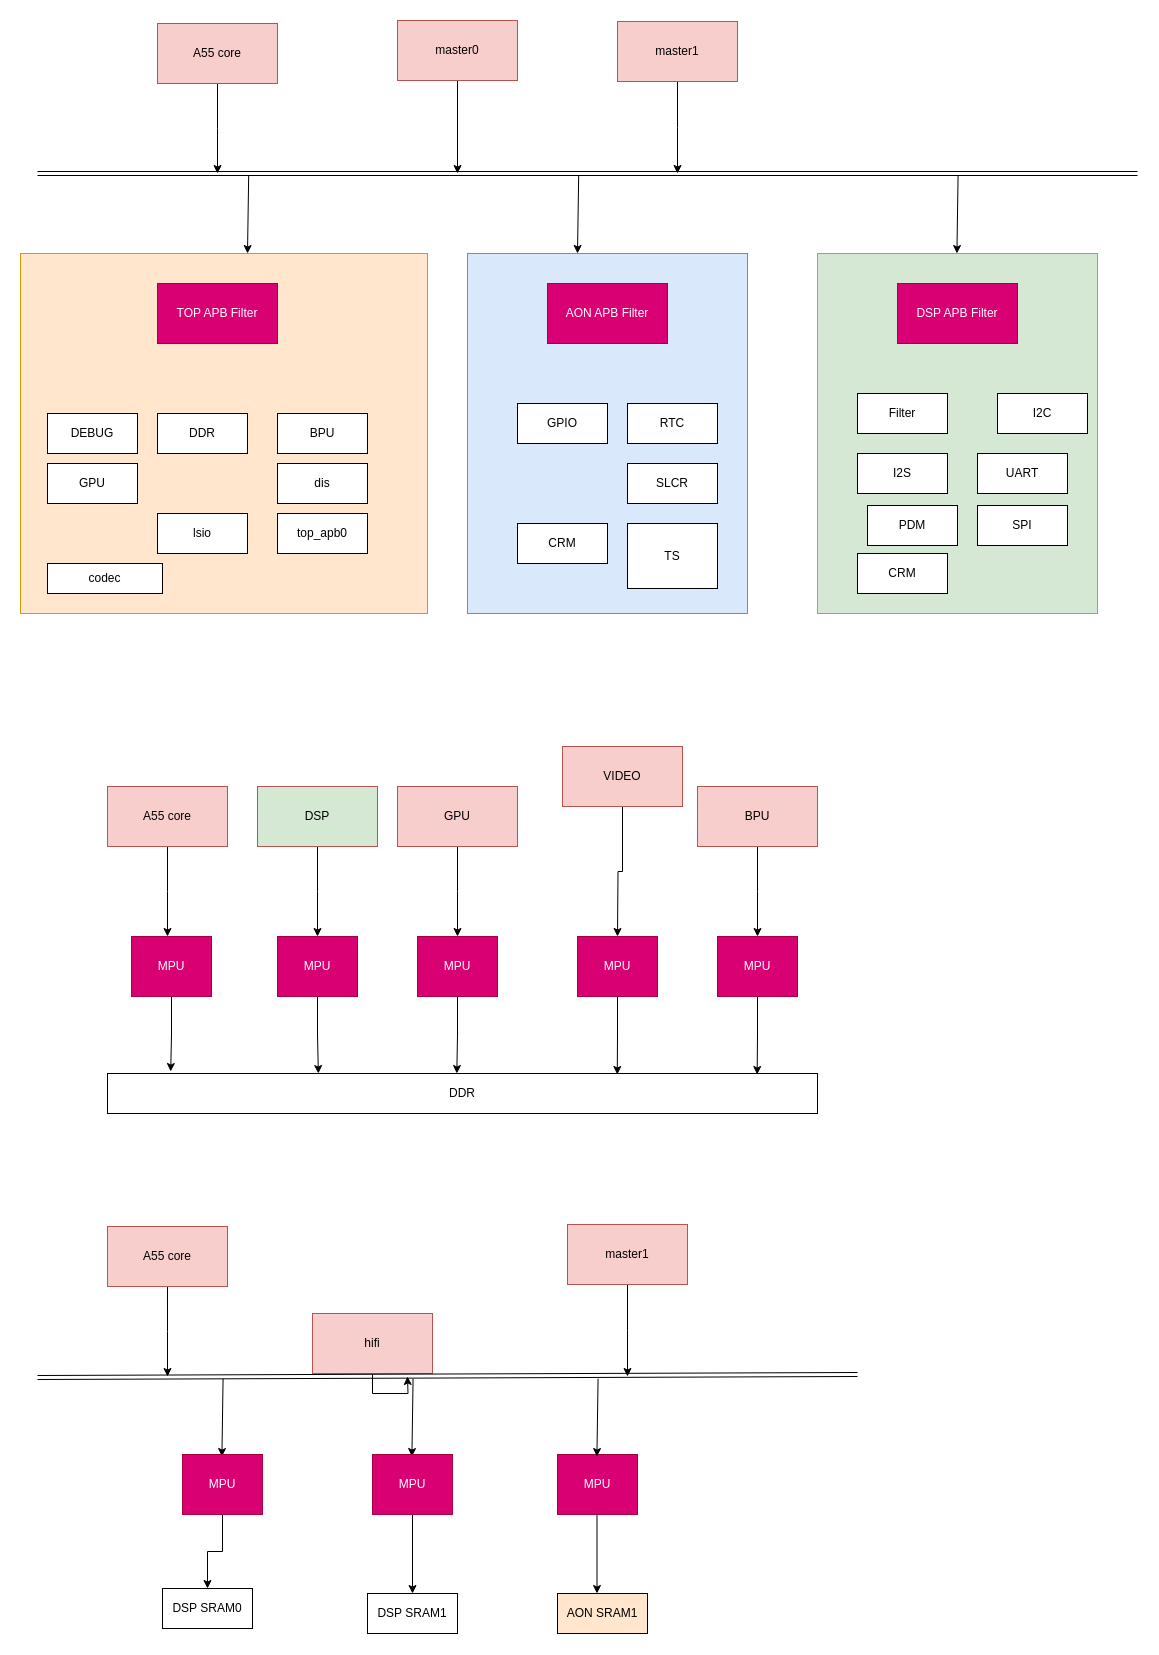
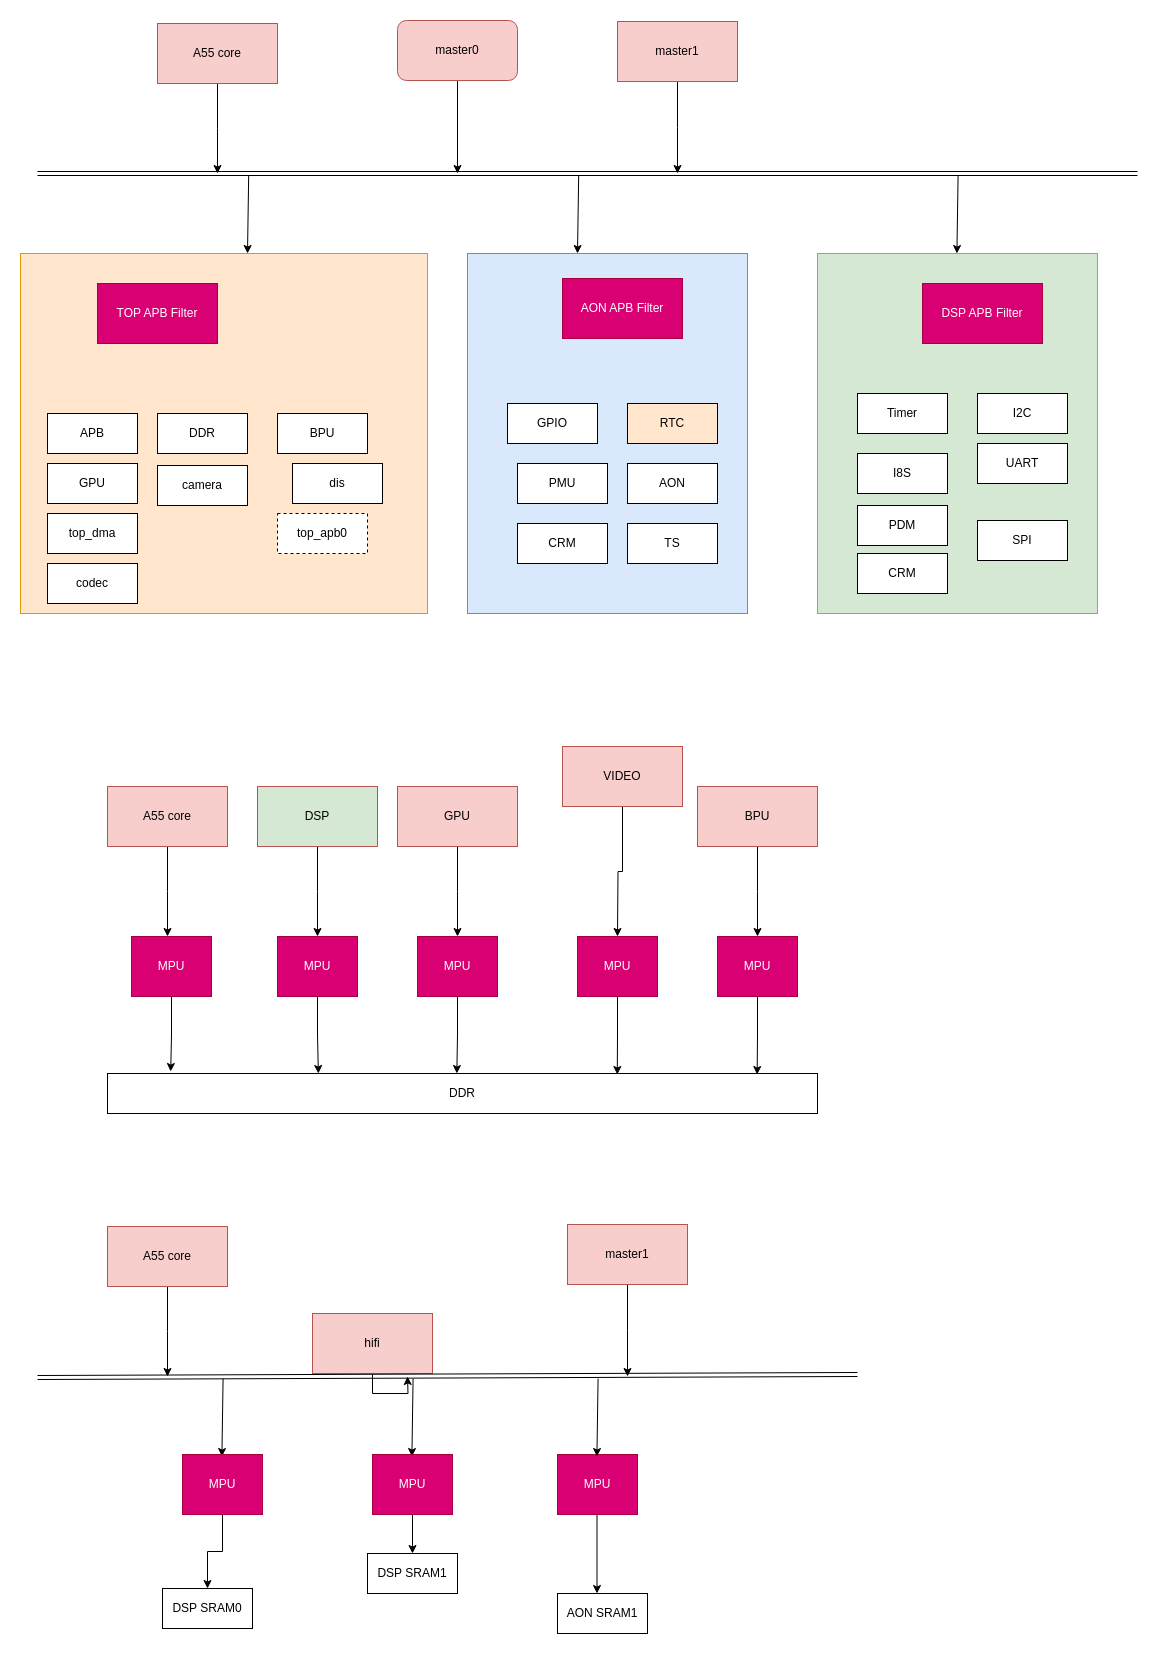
node "master0": shape rectangle -> rounded rectangle
node "TOP APB Filter": moved (218, 314) -> (158, 314)
node "AON APB Filter": moved (608, 314) -> (623, 309)
node "DSP APB Filter": moved (958, 314) -> (983, 314)
node "Filter": label "Filter" -> "Timer"
node "I2C": moved (1043, 414) -> (1023, 414)
node "GPIO": moved (563, 424) -> (553, 424)
node "RTC": fillcolor #ffffff -> #ffe6cc
node "DEBUG": label "DEBUG" -> "APB"
node "I2S": label "I2S" -> "I8S"
node "UART": moved (1023, 474) -> (1023, 464)
node "dis": moved (323, 484) -> (338, 484)
node "PMU": added
node "SLCR": label "SLCR" -> "AON"
node "camera": added
node "PDM": moved (913, 526) -> (903, 526)
node "SPI": moved (1023, 526) -> (1023, 541)
node "top_dma": added
node "lsio": removed
node "top_apb0": style solid -> dashed
node "TS": size 90x65 -> 90x40
node "codec": size 115x30 -> 90x40
node "DSP SRAM1": moved (413, 1614) -> (413, 1574)
node "AON SRAM1": fillcolor #ffe6cc -> #ffffff
